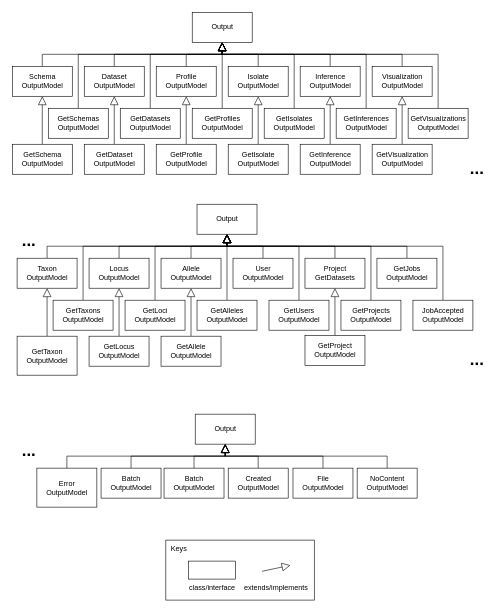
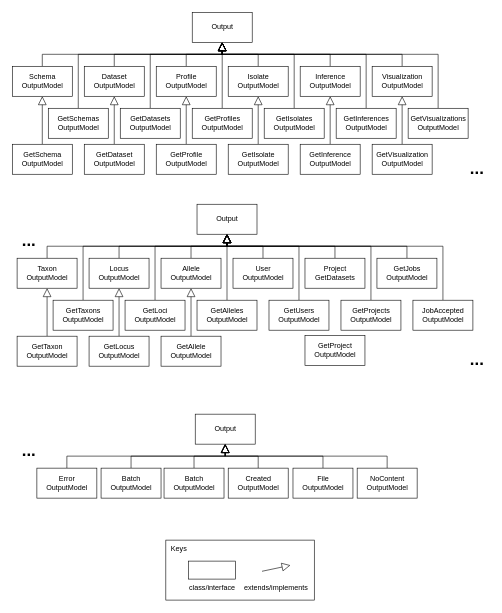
edge "GetProject OutputModel" -> "Project GetDatasets": removed
node "GetTaxon OutputModel": size 60x39 -> 60x30
node "Error OutputModel": size 60x39 -> 60x30
